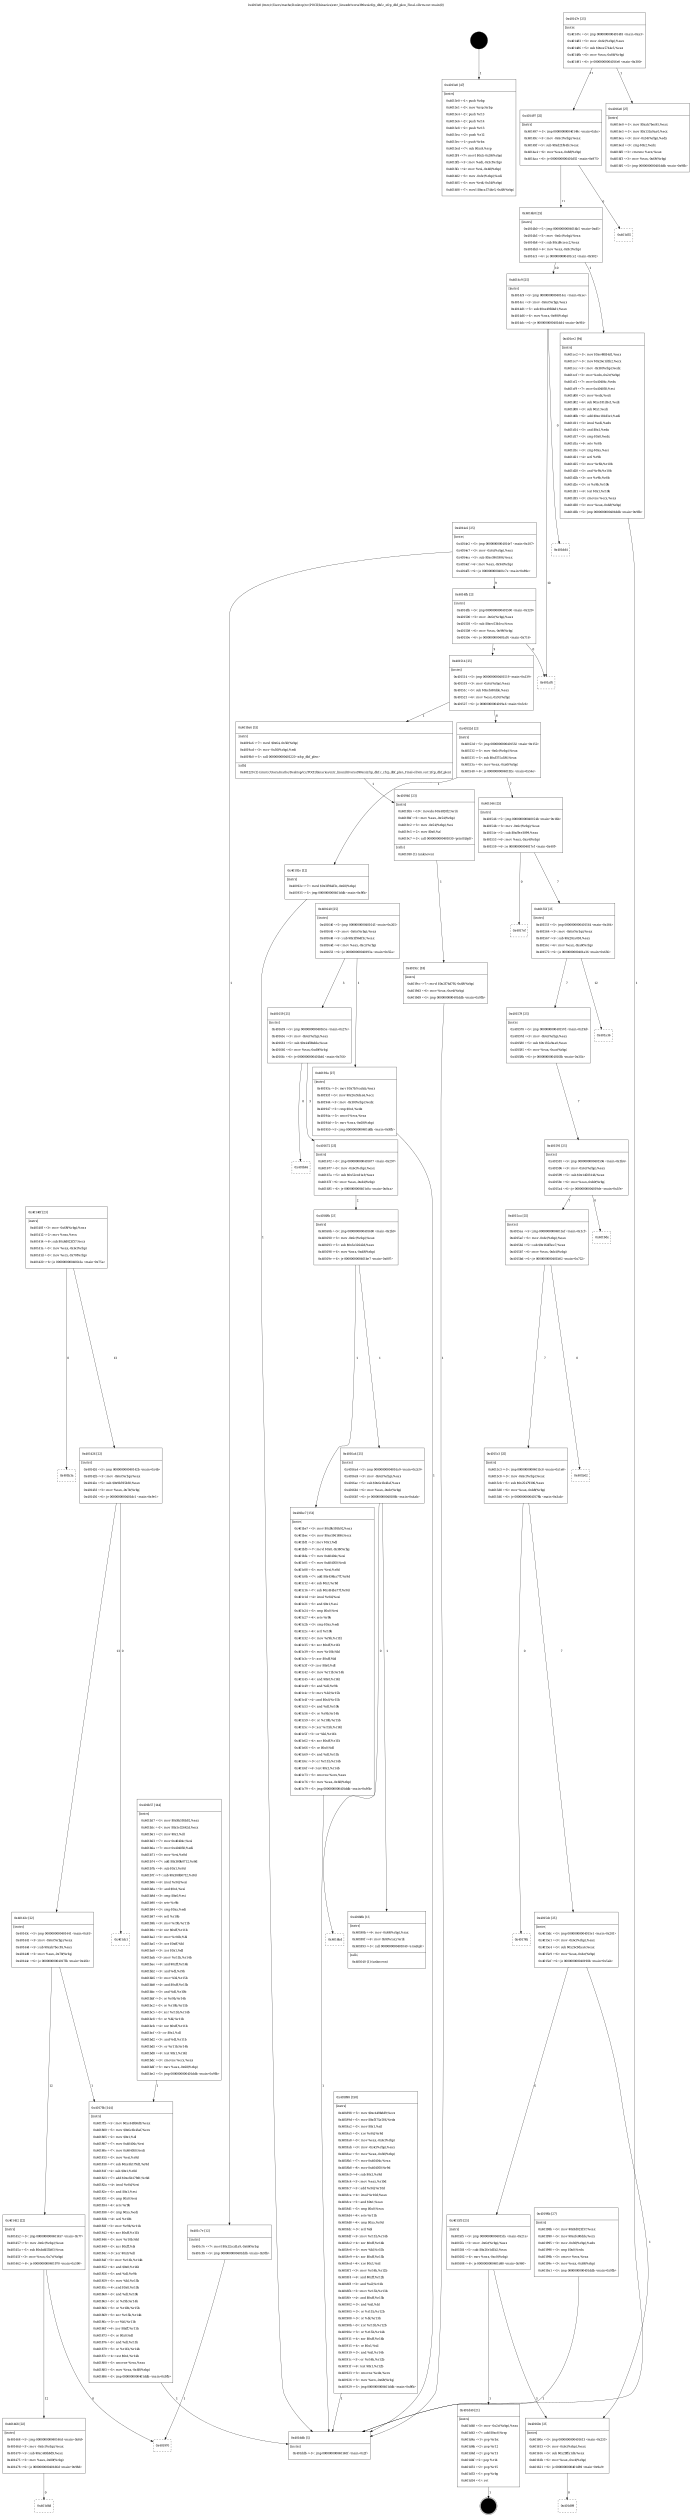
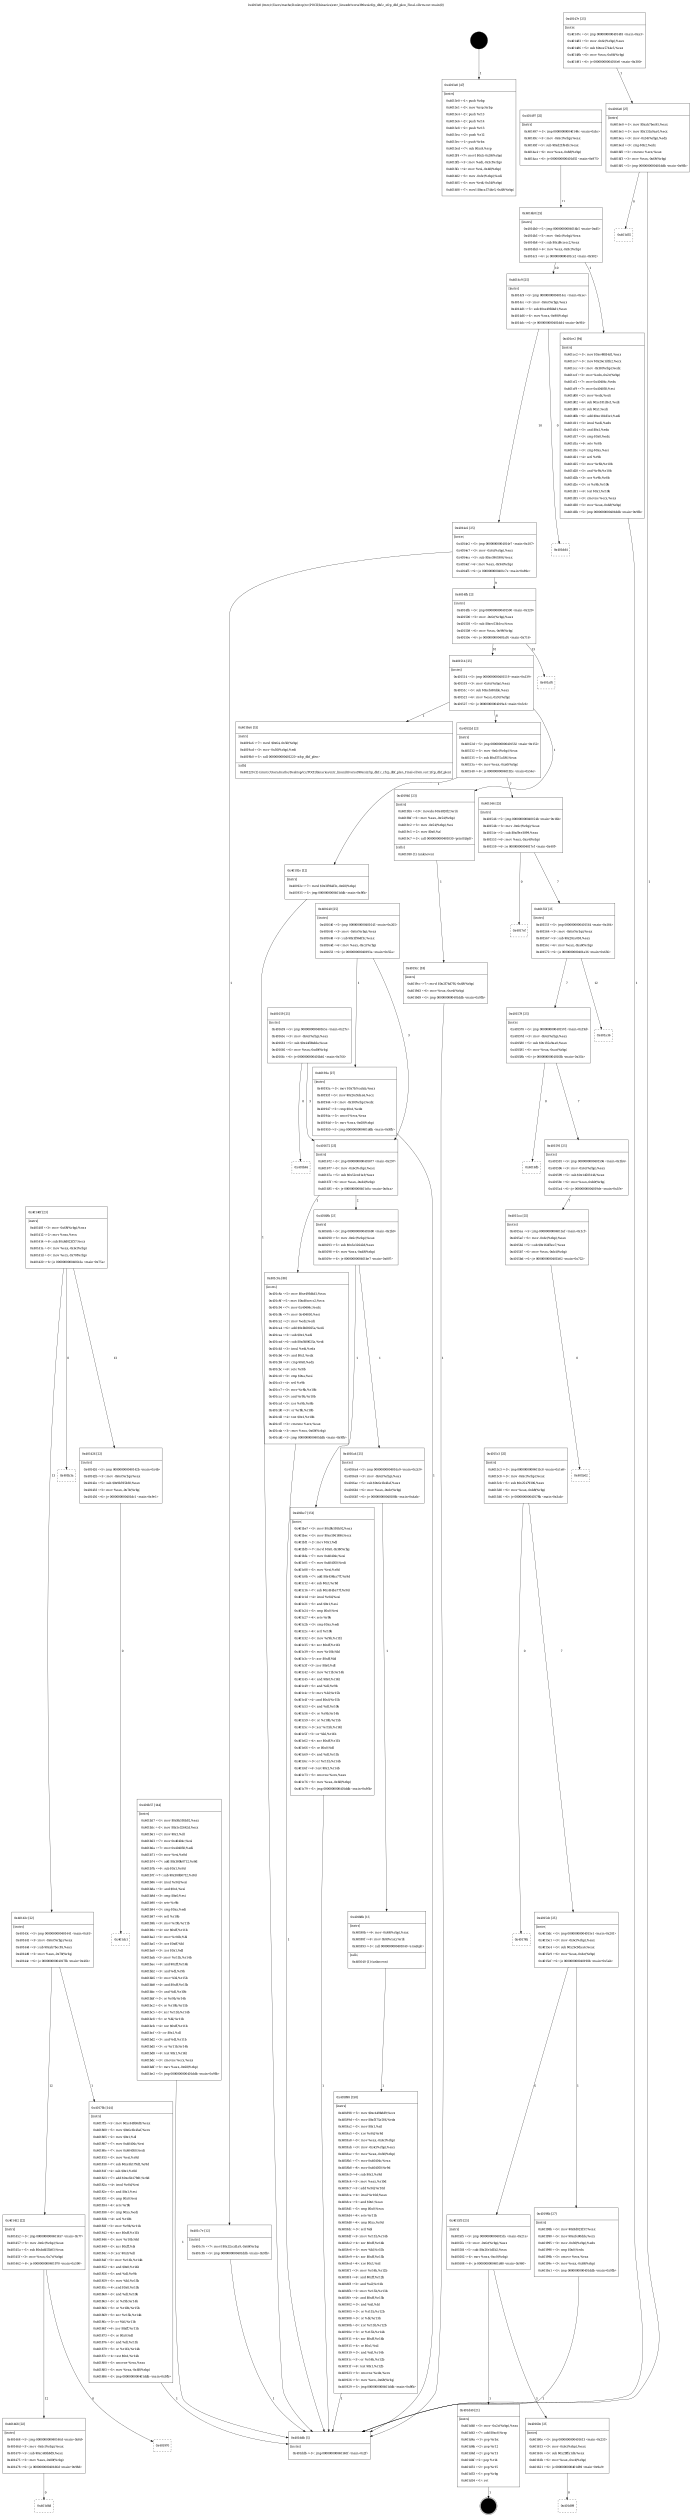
edge "0x40147e [25]" -> "0x401497 [25]": removed, label "11"
edge "0x401497 [25]" -> "0x401d55": now "0x4016e0 [27]" -> "0x401d55"
edge "0x4014c9 [25]" -> "0x401af6": now "0x4014c9 [25]" -> "0x4014e2 [25]"
edge "0x4014fb [25]" -> "0x401514 [25]": label " 9" -> " 10"
edge "0x4014fb [25]" -> "0x401af6": label " 0" -> " 13"
edge "0x4019a6 [15]" -> "0x4019b5 [23]": now "0x401514 [25]" -> "0x4019b5 [23]"
edge "0x401640 [25]" -> "0x401659 [25]": now "0x401640 [25]" -> "0x401672 [25]"
node "0x4016fb": added
node "0x4019de": removed
edge "0x4015aa [25]" -> "0x4015c3 [25]": removed, label "7"
node "0x401c8a [88]": added
edge "0x4016e0 [27]" -> "0x401ddb [5]": added, label "1"
edge "0x401426 [22]" -> "0x40143c [22]": now "0x40140f [23]" -> "0x40143c [22]"
node "0x4016bd": removed
edge "0x40188b [13]" -> "0x401898 [150]": added, label "1"
edge "0x401b57 [144]" -> "0x4017fb [144]": now "0x401b57 [144]" -> "0x401ddb [5]"
edge "0x4015dc [25]" -> "0x40160e [25]": now "0x4015dc [25]" -> "0x40198b [27]"
edge "0x401c7e [12]" -> "0x401970": now "0x401c7e [12]" -> "0x401ddb [5]"
